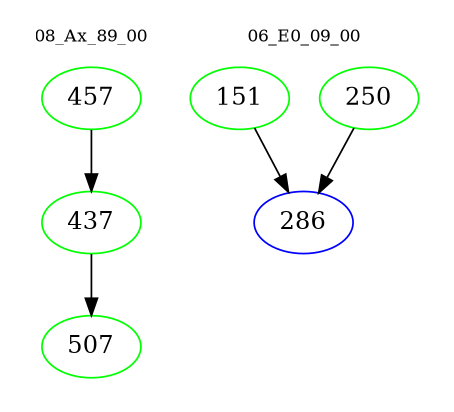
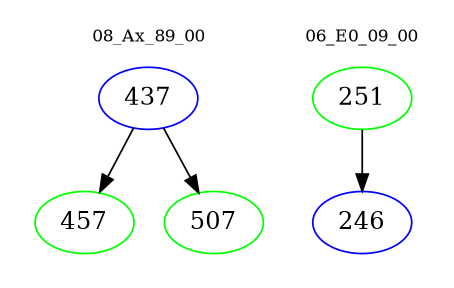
node "151": label "151" -> "251"
node "250": removed
edge "457" -> "437": reversed
node "437": color green -> blue
node "286": label "286" -> "246"
